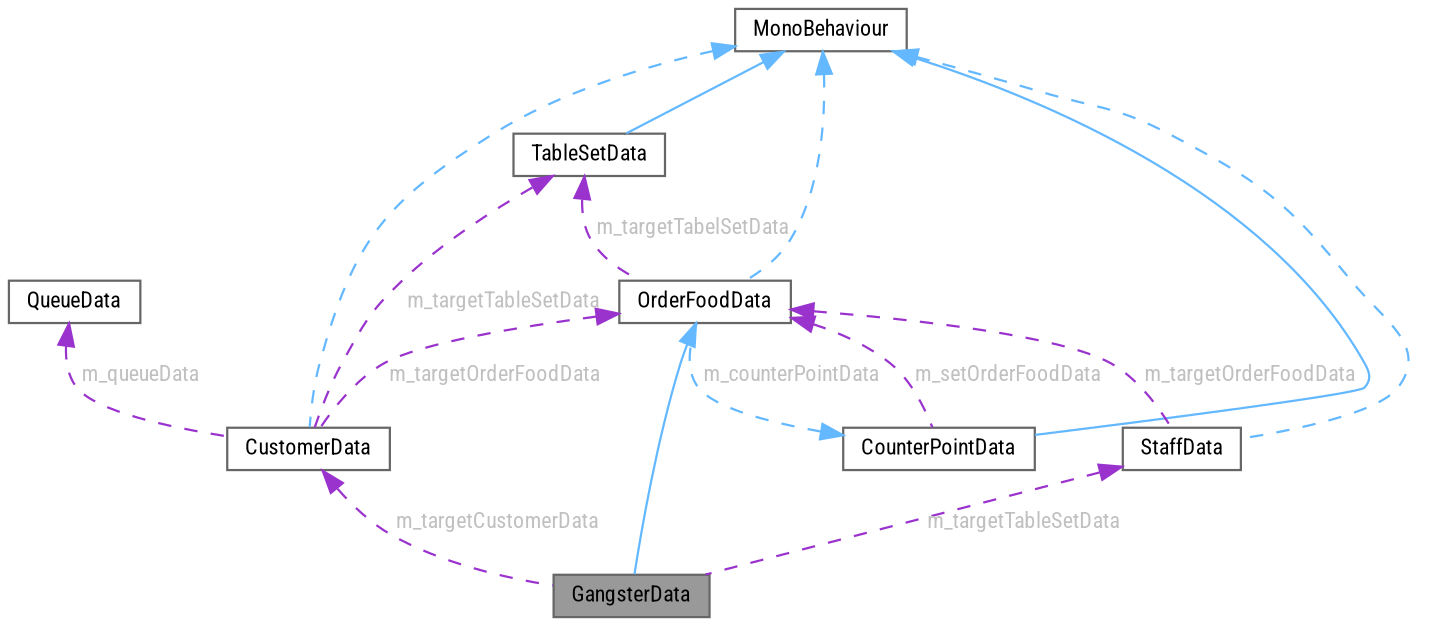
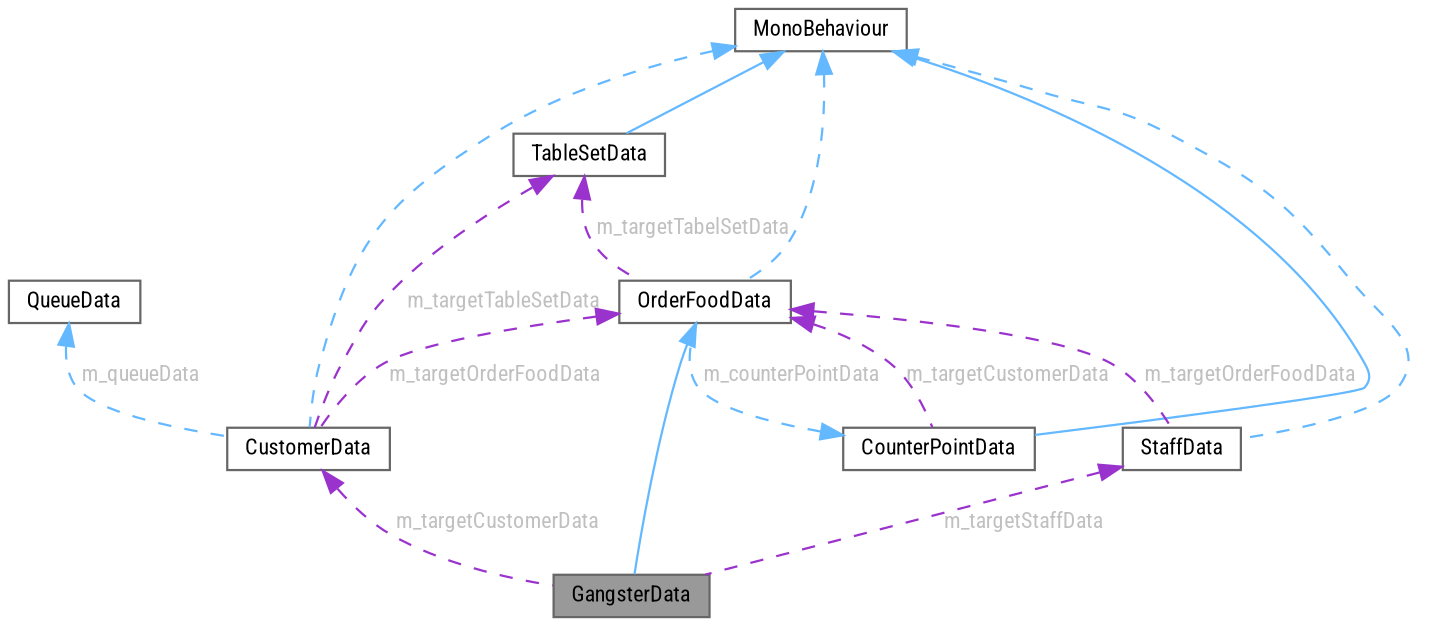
edge "CounterPointData" -> "OrderFoodData": label " m_setOrderFoodData" -> " m_targetCustomerData"
edge "CustomerData" -> "QueueData": color darkorchid3 -> steelblue1
edge "GangsterData" -> "StaffData": label " m_targetTableSetData" -> " m_targetStaffData"
